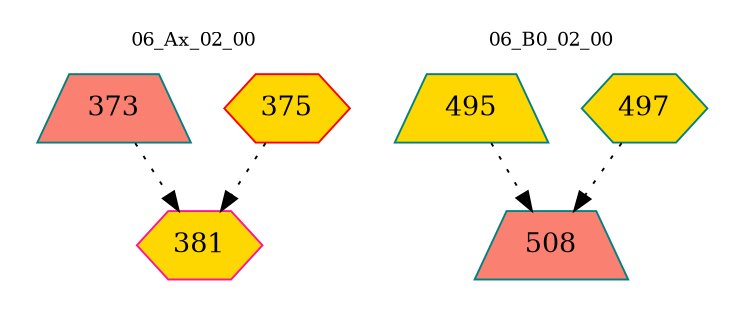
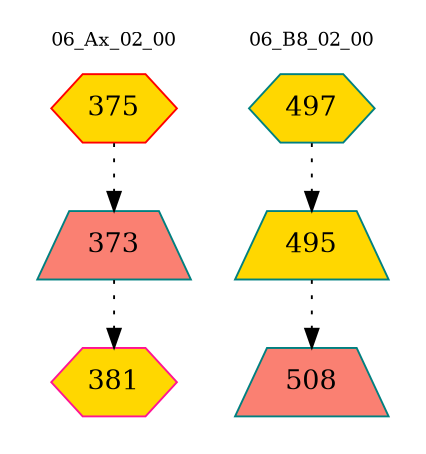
cluster "06_B0_02_00": label "06_B0_02_00" -> "06_B8_02_00"
edge "375" -> "381": now "375" -> "373"
edge "497" -> "508": now "497" -> "495"
